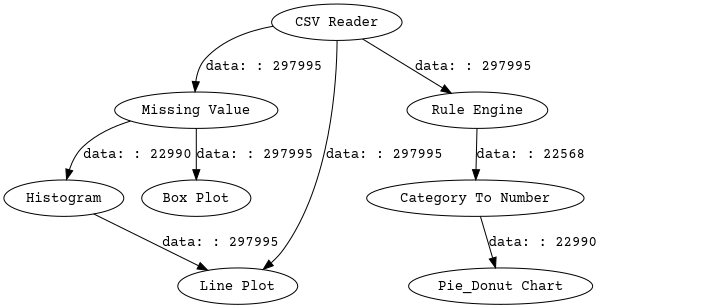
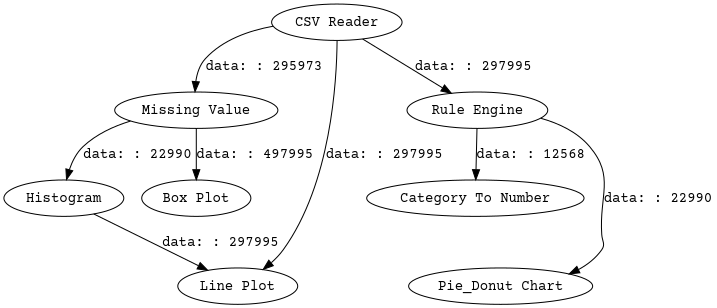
edge "CSV Reader" -> "Missing Value": label "data: : 297995" -> "data: : 295973"
edge "Missing Value" -> "Box Plot": label "data: : 297995" -> "data: : 497995"
edge "Rule Engine" -> "Category To Number": label "data: : 22568" -> "data: : 12568"
edge "Category To Number" -> "Pie_Donut Chart": now "Rule Engine" -> "Pie_Donut Chart"
